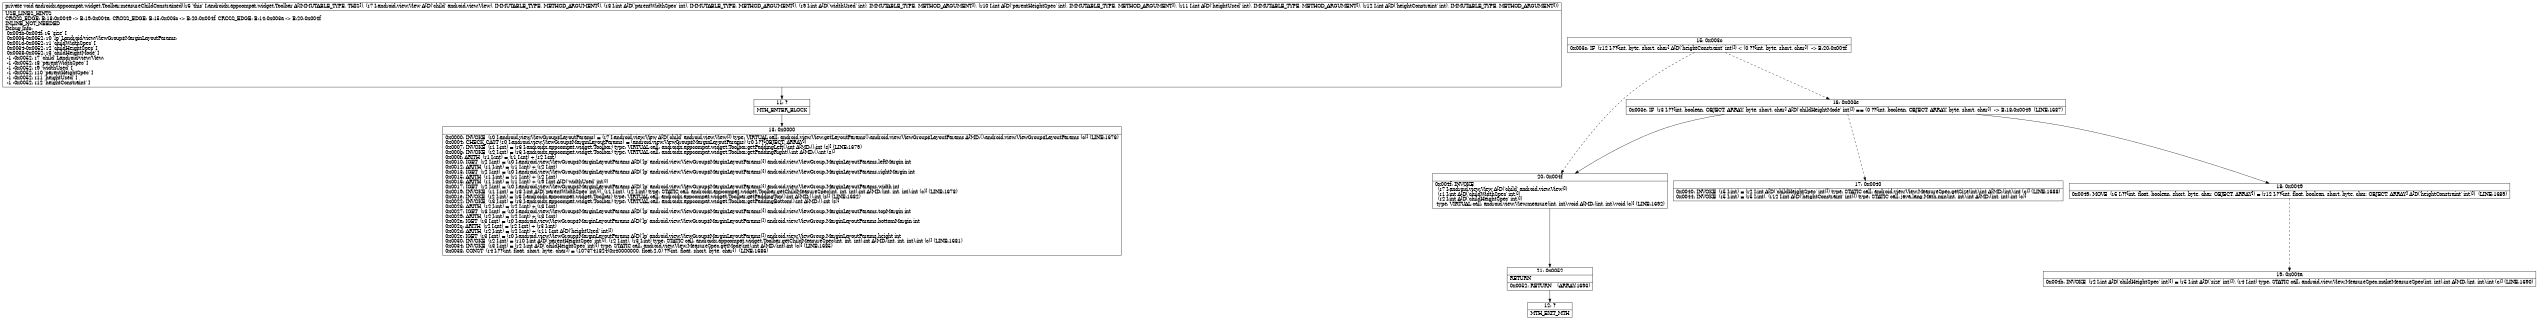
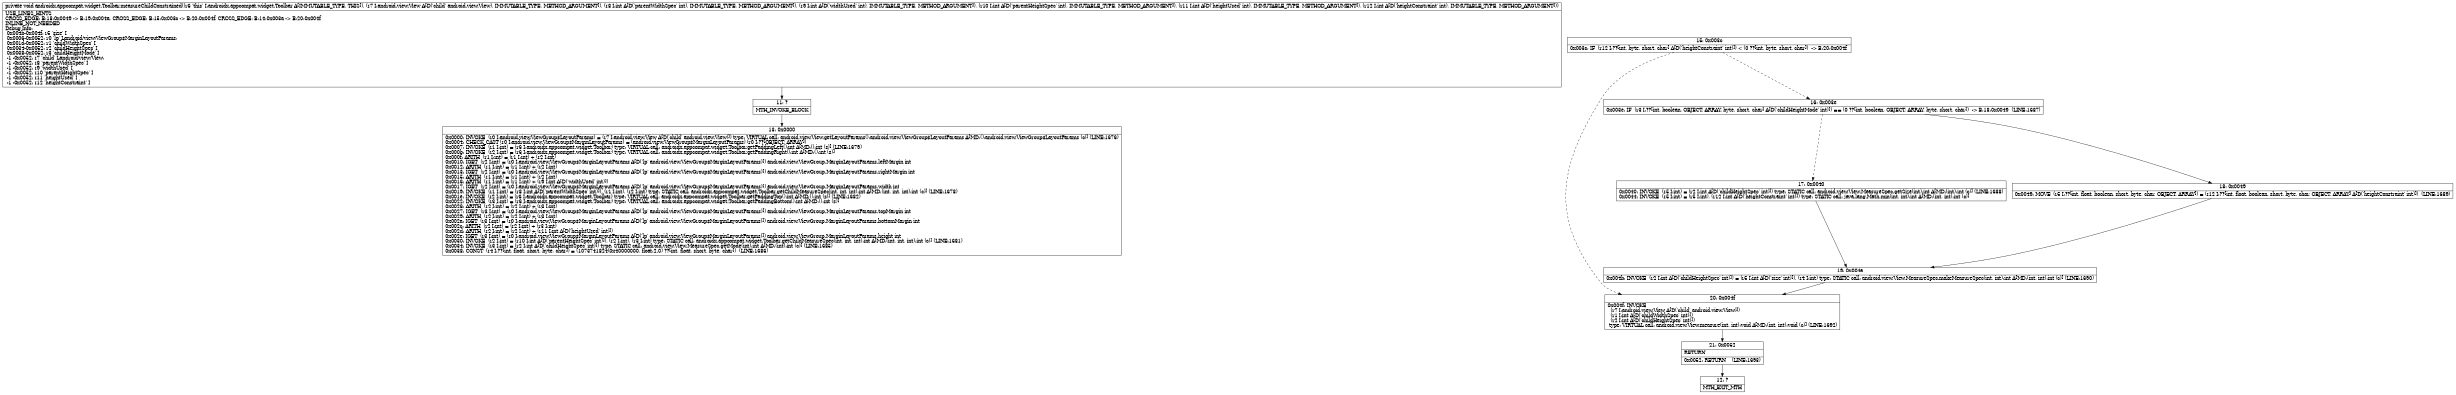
node "11: ?": text "MTH_ENTER_BLOCK" -> "MTH_INVOKE_BLOCK"
edge "16: 0x003e" -> "20: 0x004f": now "19: 0x004a" -> "20: 0x004f"
edge "17: 0x0040" -> "19: 0x004a": added
edge "18: 0x0049" -> "19: 0x004a": style dashed -> solid
node "21: 0x0052": text "0x0052: RETURN    (ARRAY:1693)" -> "0x0052: RETURN    (LINE:1693)"
